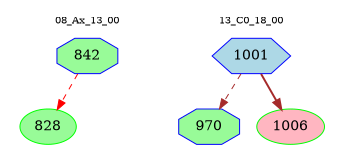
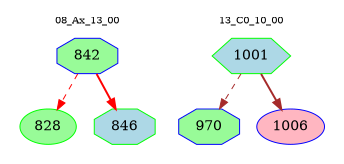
cluster "13_C0_18_00": label "13_C0_18_00" -> "13_C0_10_00"
node "1001": color blue -> green
node "846": added
node "1006": color green -> blue
